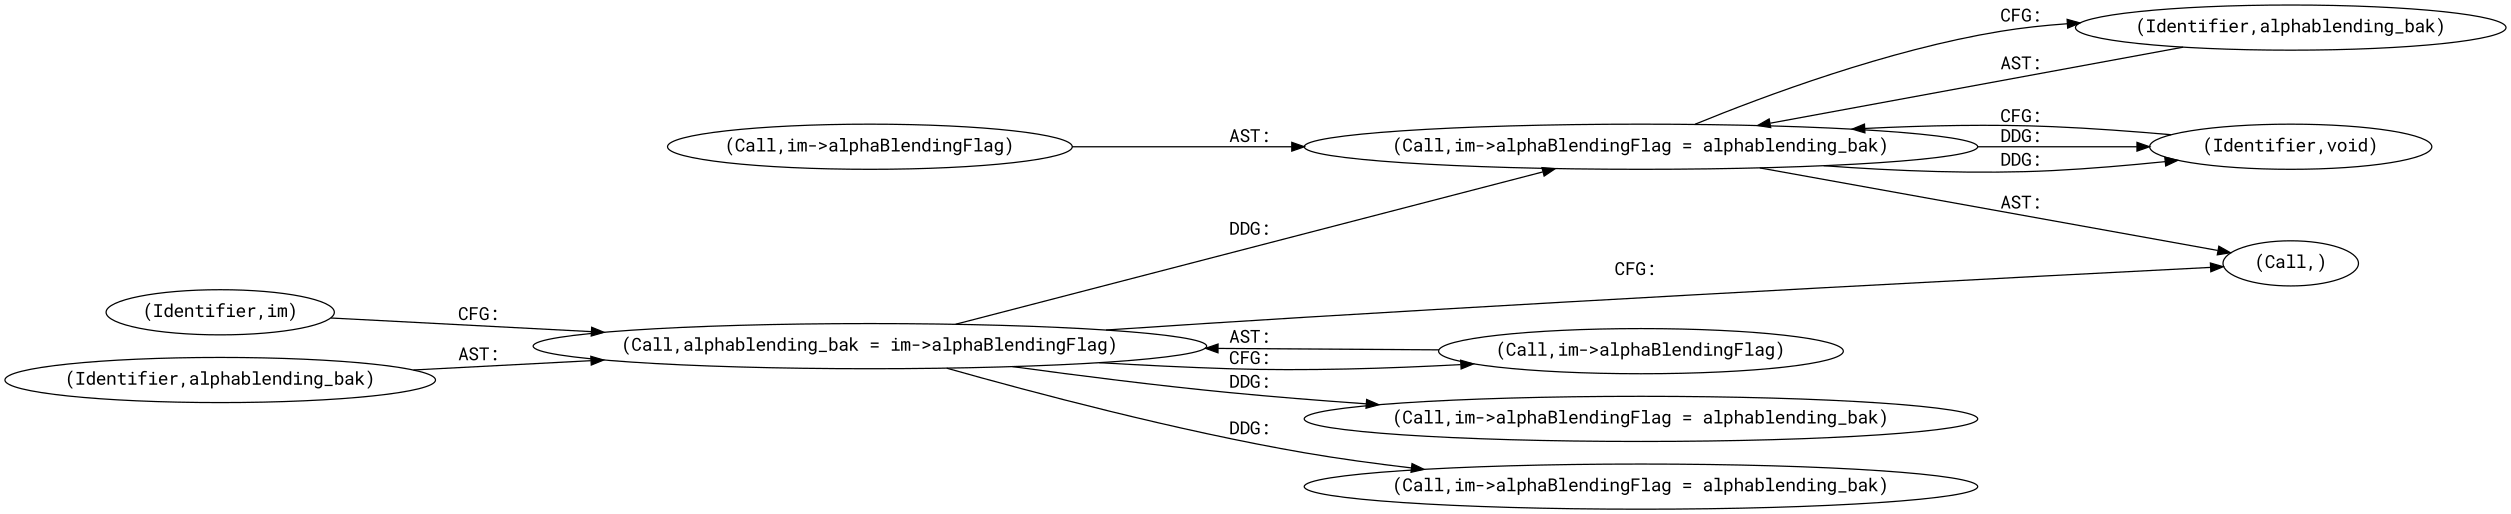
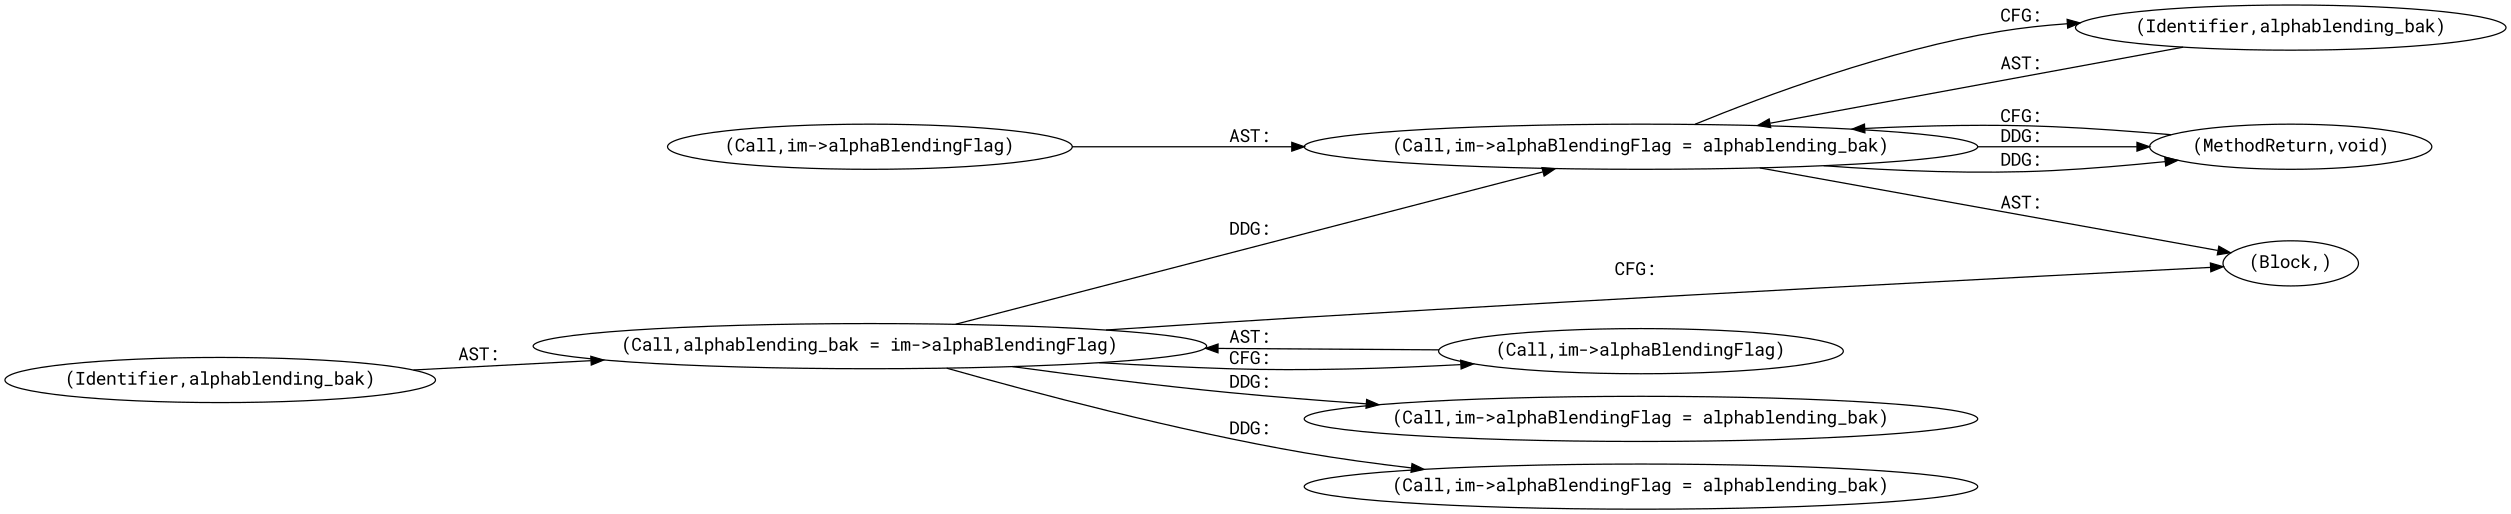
node "(Identifier,void)": label "(Identifier,void)" -> "(MethodReturn,void)"
node "(Call,)": label "(Call,)" -> "(Block,)"
node "(Identifier,im)": removed
